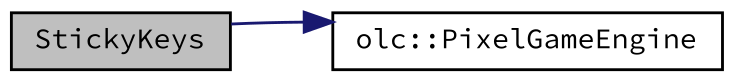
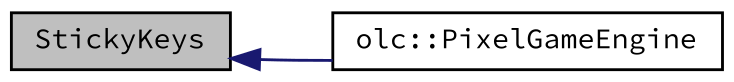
edge "StickyKeys" -> "olc::PixelGameEngine": reversed
